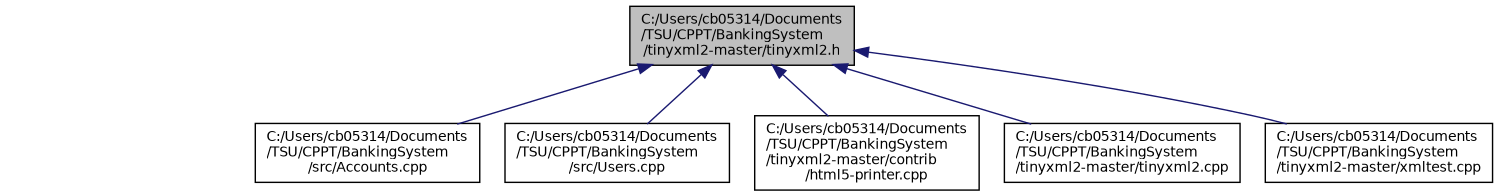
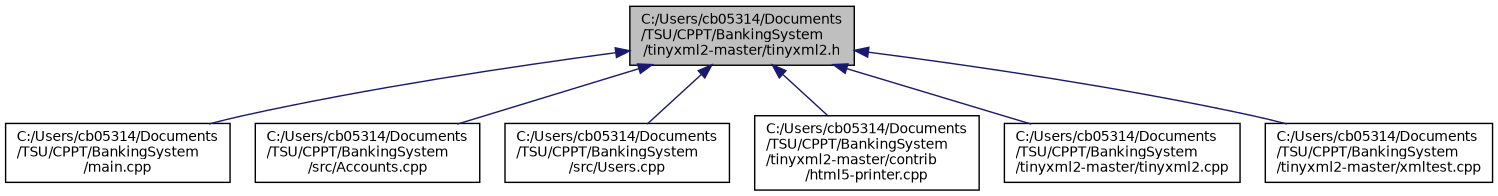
node "C:/Users/cb05314/Documents /TSU/CPPT/BankingSystem /main.cpp": added
